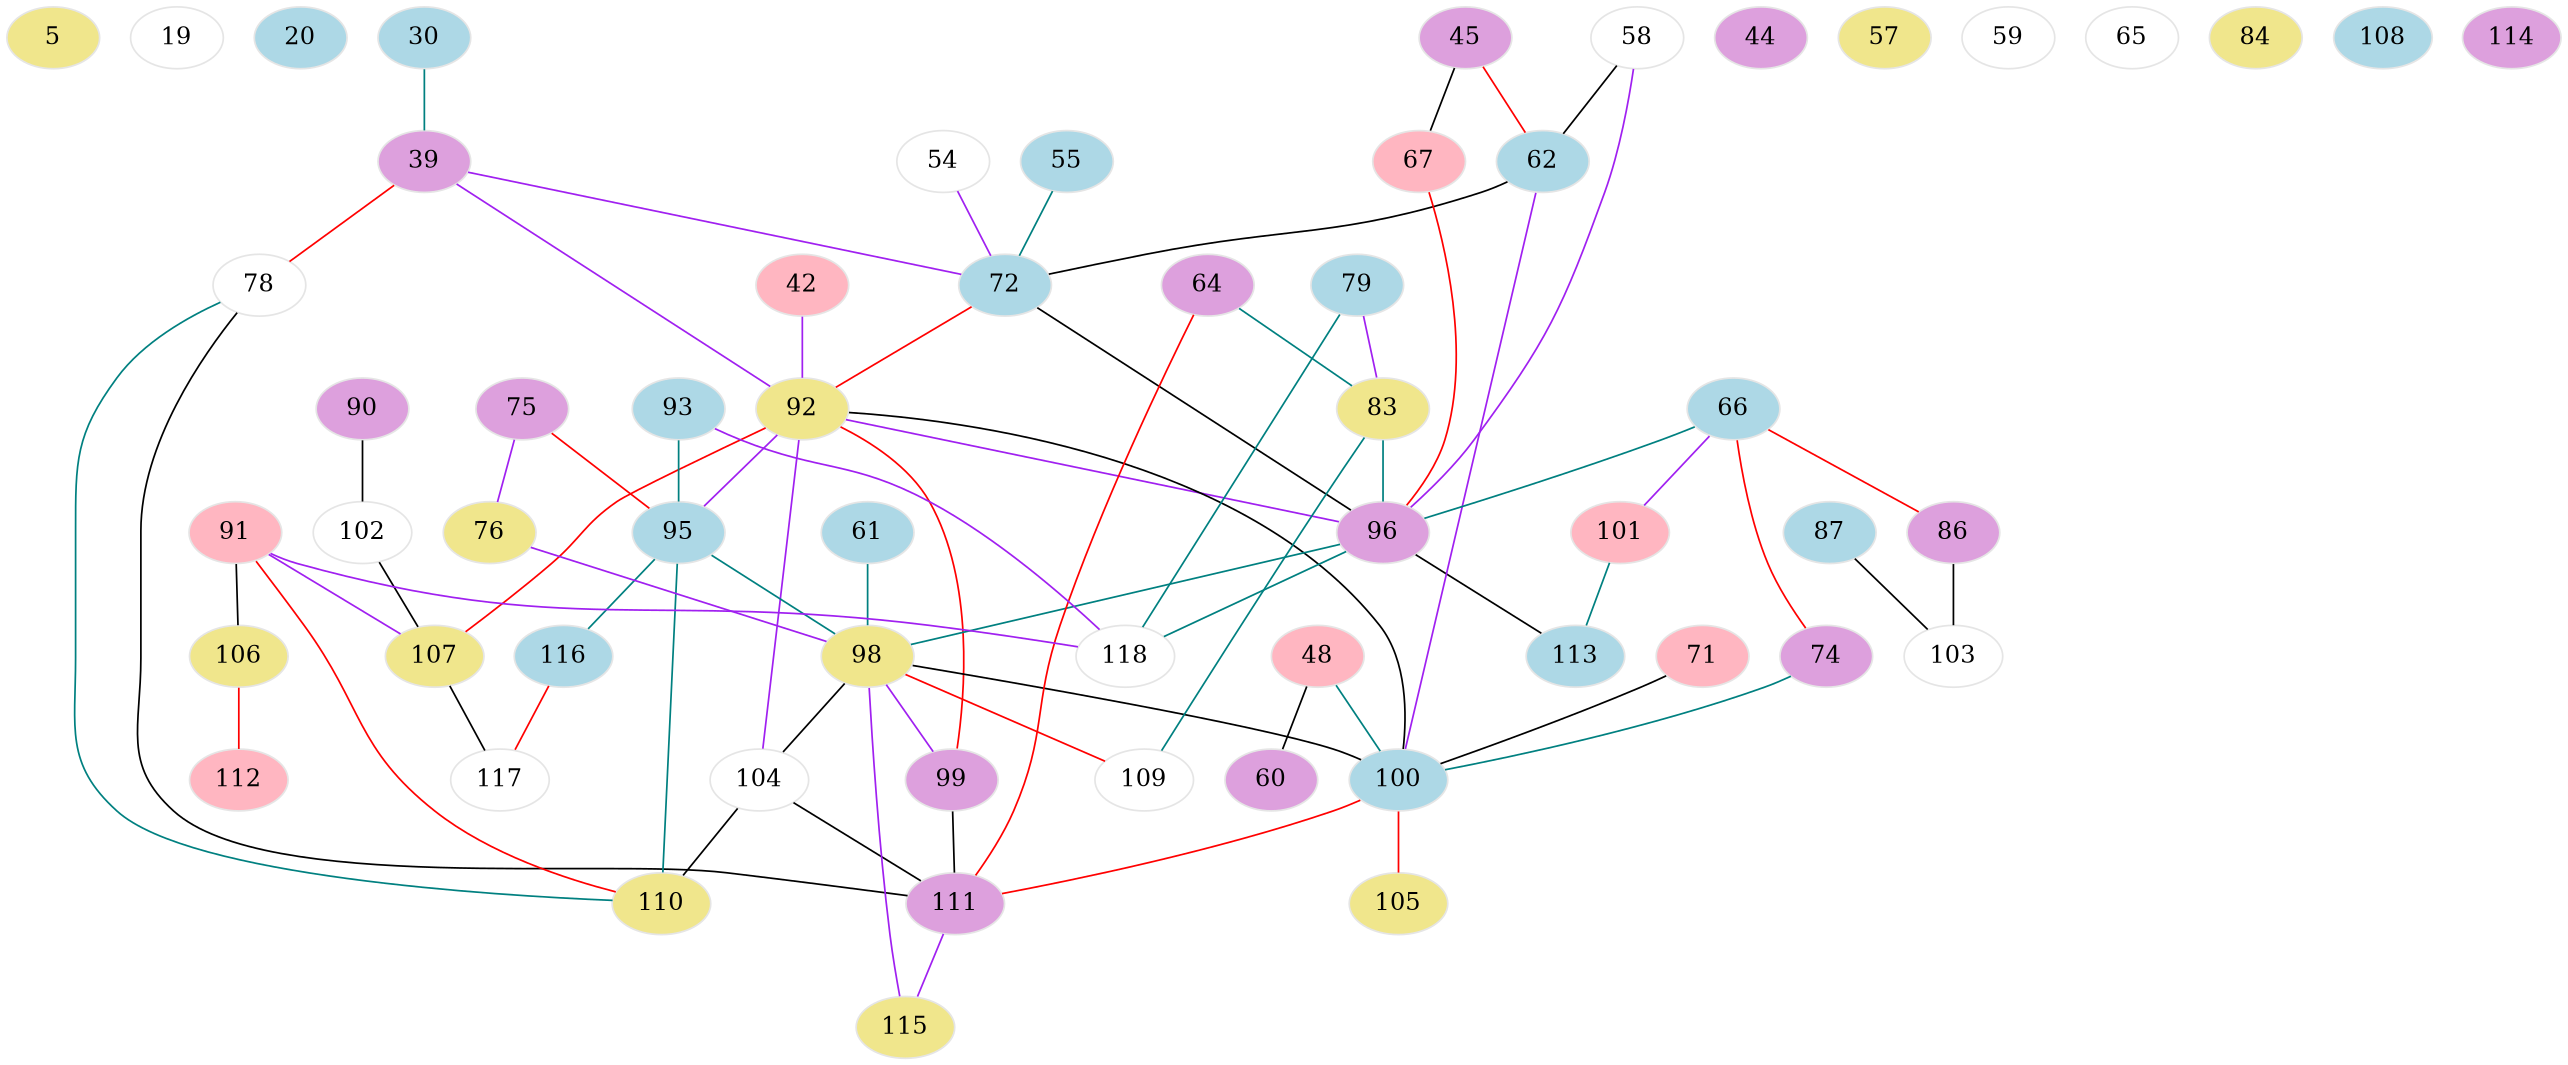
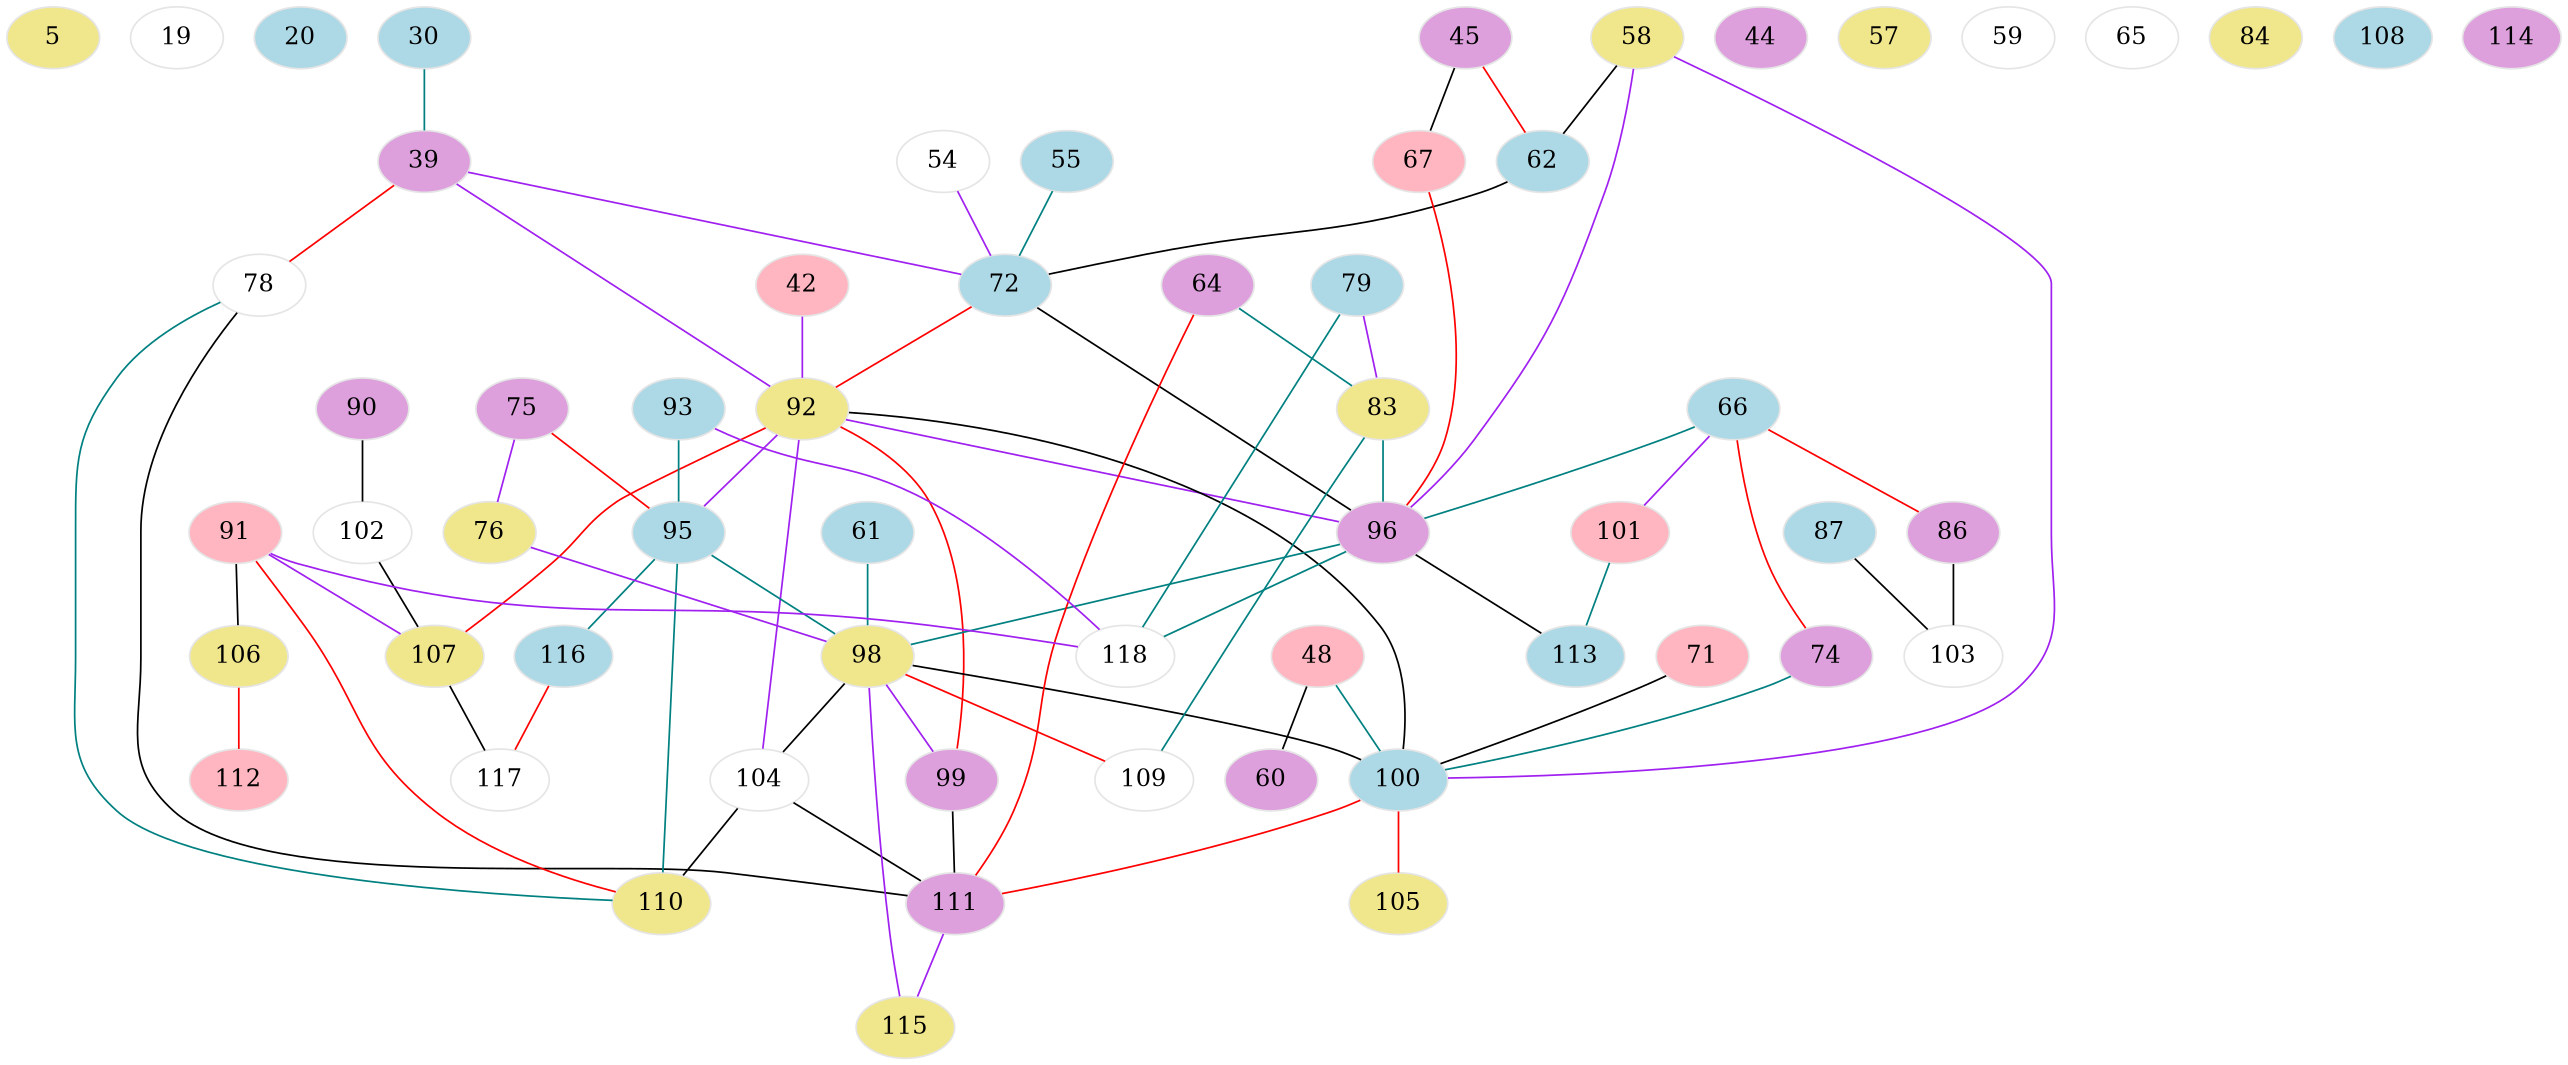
node "58": fillcolor white -> khaki
edge "62" -- "100": now "58" -- "100"
